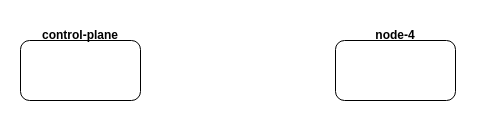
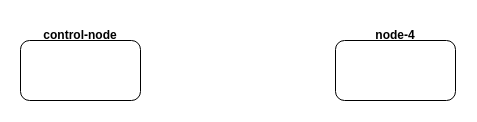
node "control-plane": label "control-plane" -> "control-node"
